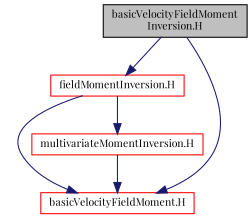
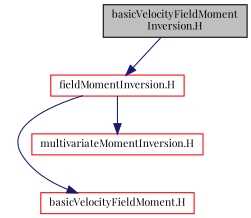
edge "basicVelocityFieldMoment Inversion.H" -> "basicVelocityFieldMoment.H": removed
edge "multivariateMomentInversion.H" -> "basicVelocityFieldMoment.H": removed
